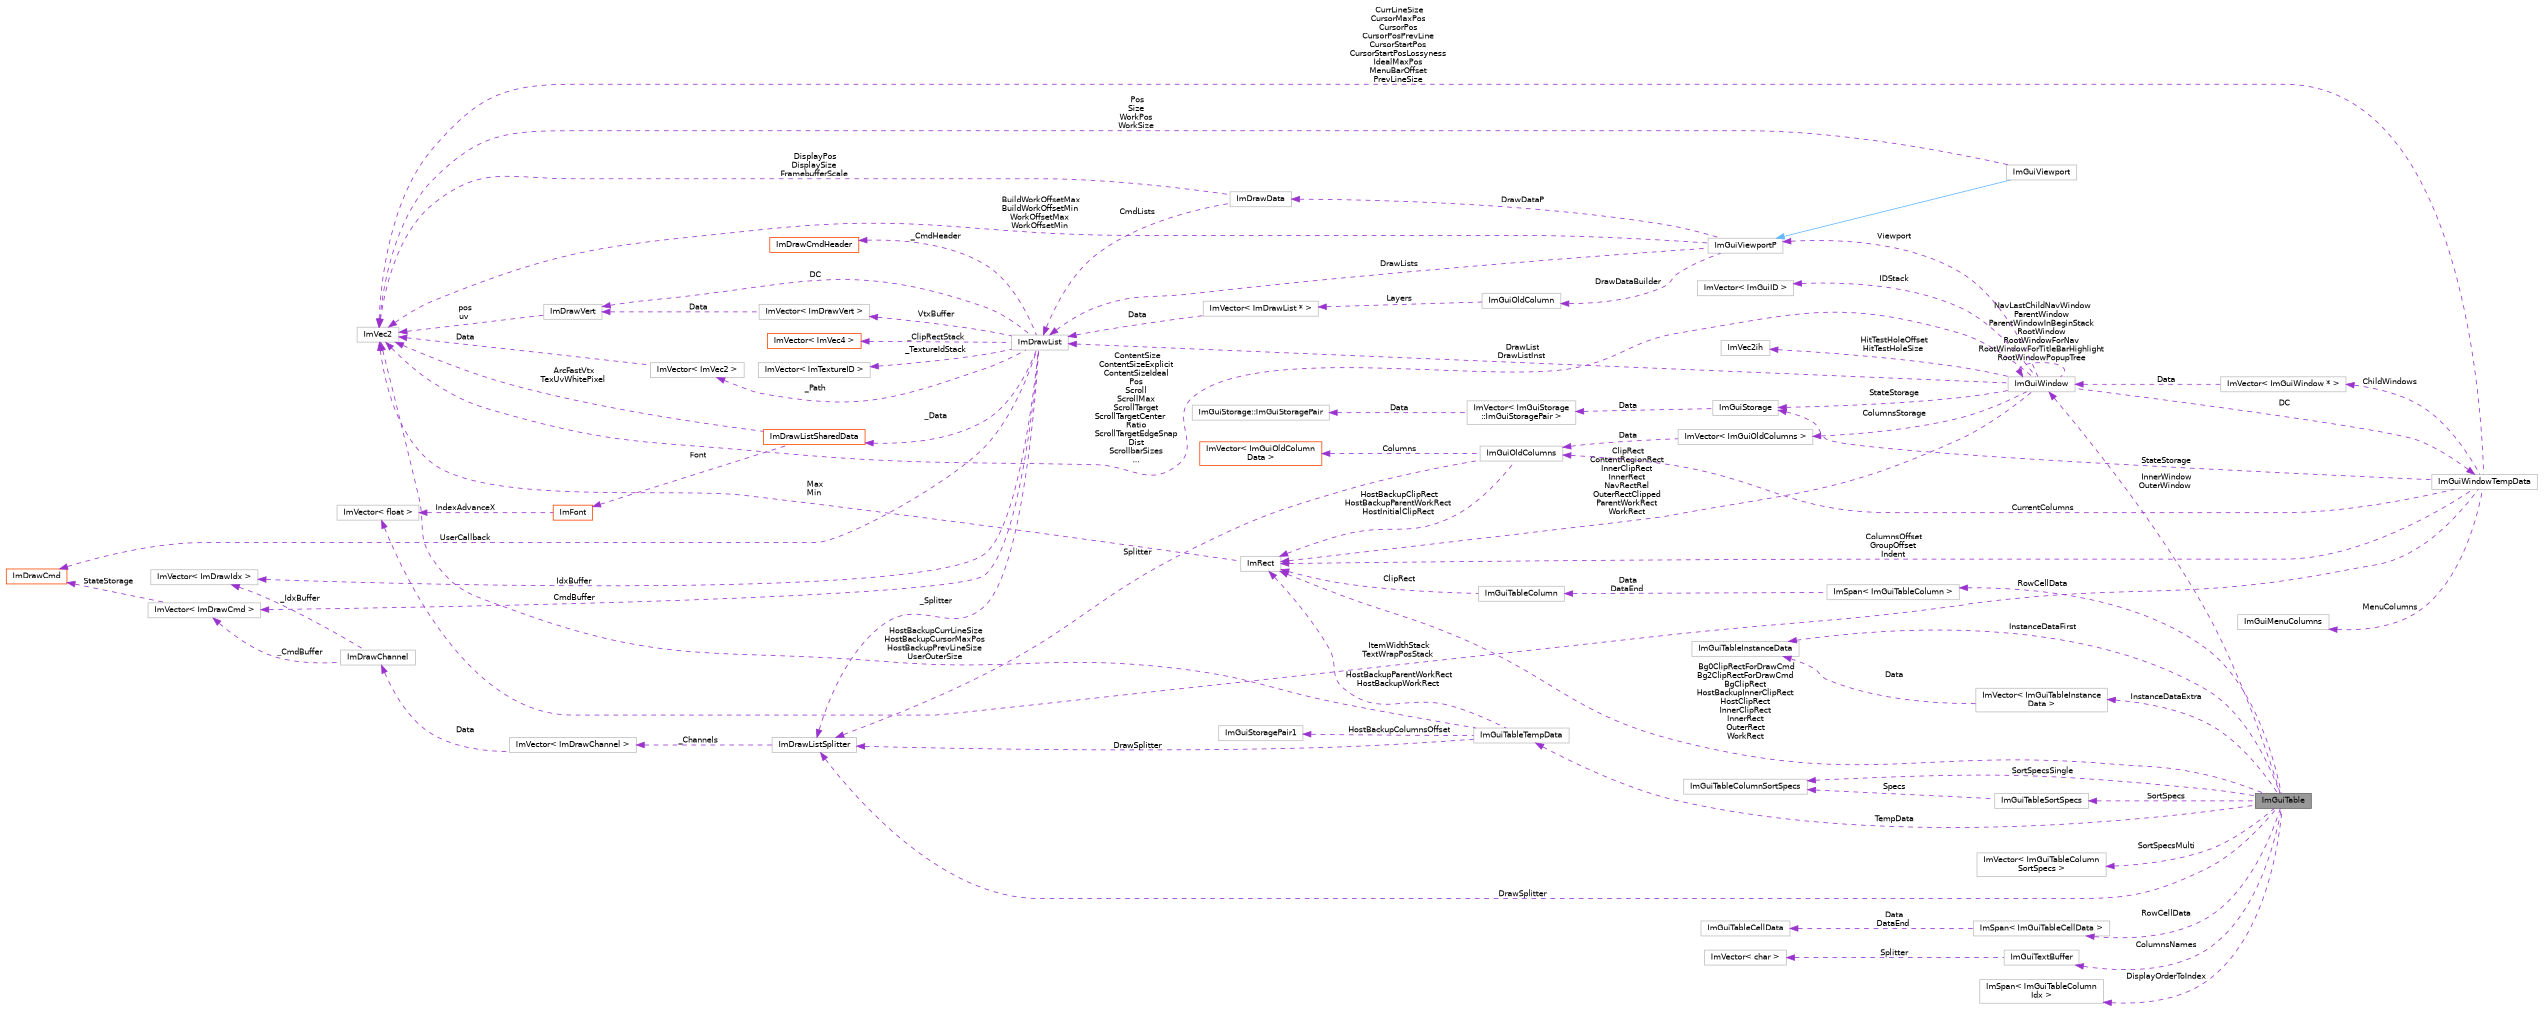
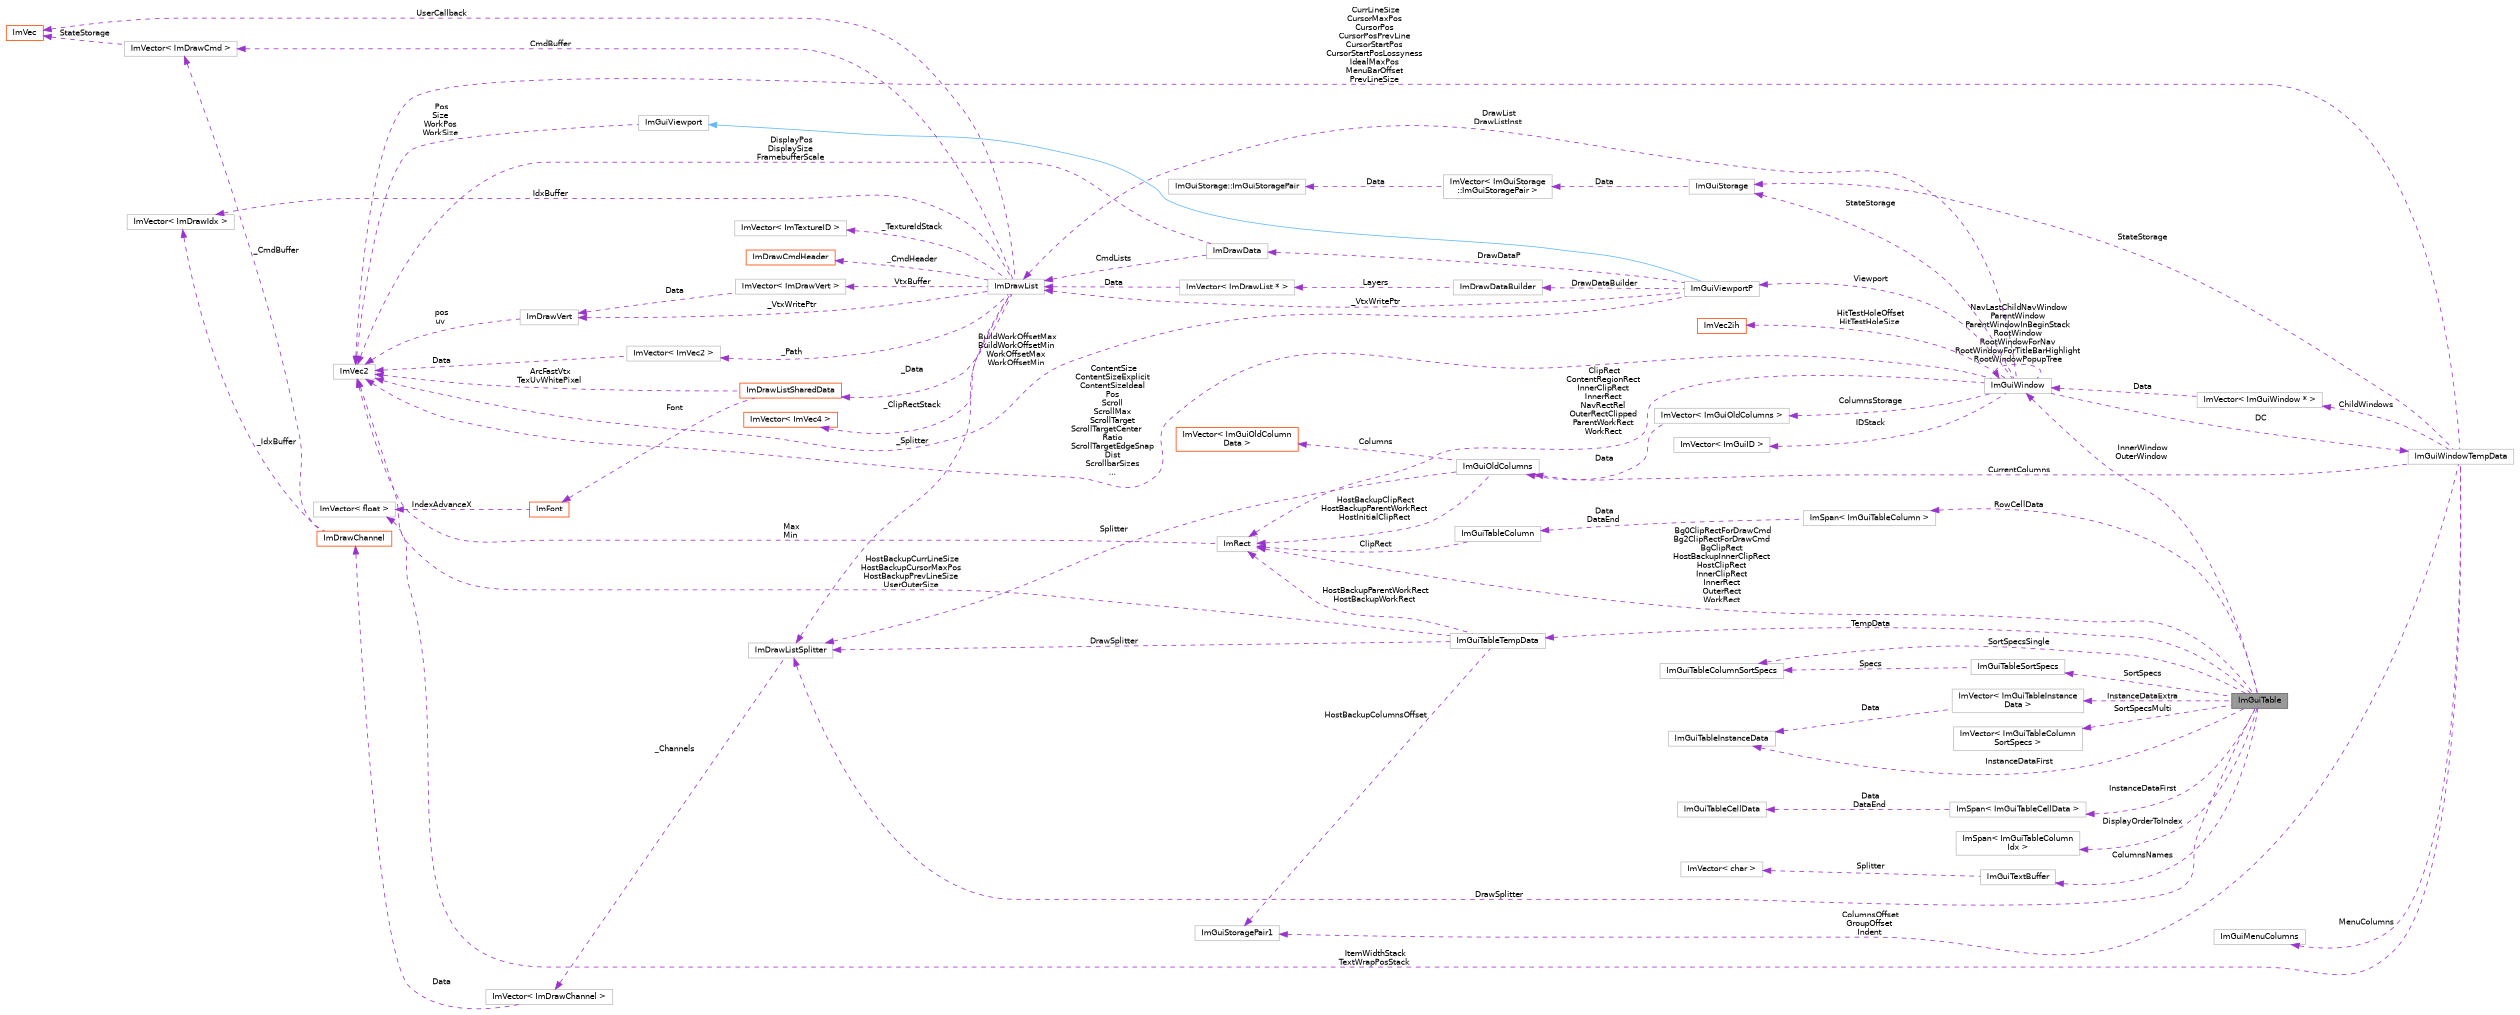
edge "ImGuiViewport" -> "ImGuiViewportP": reversed
edge "ImGuiViewportP" -> "ImDrawList": label " DrawLists" -> " _VtxWritePtr"
edge "ImDrawList" -> "ImDrawVert": label " DC" -> " _VtxWritePtr"
node "ImGuiOldColumn": label "ImGuiOldColumn" -> "ImDrawDataBuilder"
node "ImVec2ih": color grey75 -> orangered
edge "ImGuiWindowTempData" -> "ImRect": now "ImGuiWindowTempData" -> "ImGuiStoragePair1"
node "ImDrawCmd": label "ImDrawCmd" -> "ImVec"
node "ImDrawChannel": color grey75 -> orangered
edge "ImGuiTable" -> "ImSpan< ImGuiTableCellData >": label " RowCellData" -> " InstanceDataFirst"
